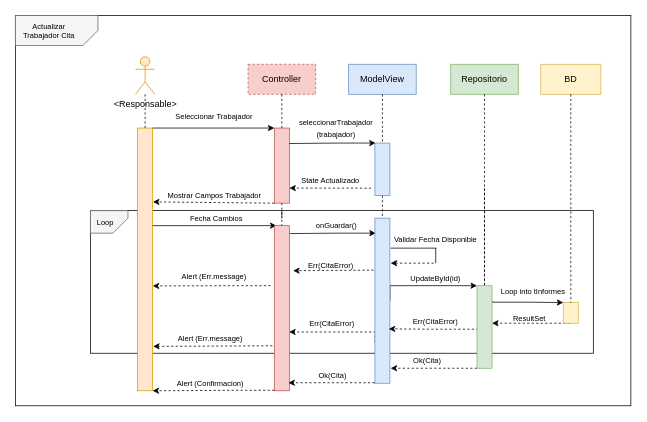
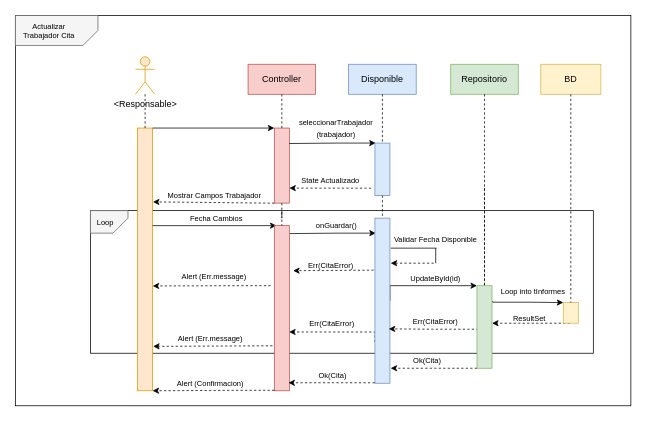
node "Controller": style dashed -> solid
node "ModelView": label "ModelView" -> "Disponible"
node "Seleccionar Trabajador": removed
